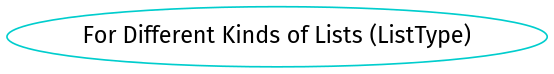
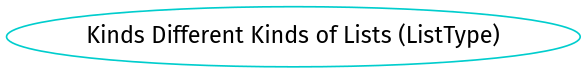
node "For Different Kinds of Lists (ListType)": label "For Different Kinds of Lists (ListType)" -> "Kinds Different Kinds of Lists (ListType)"
